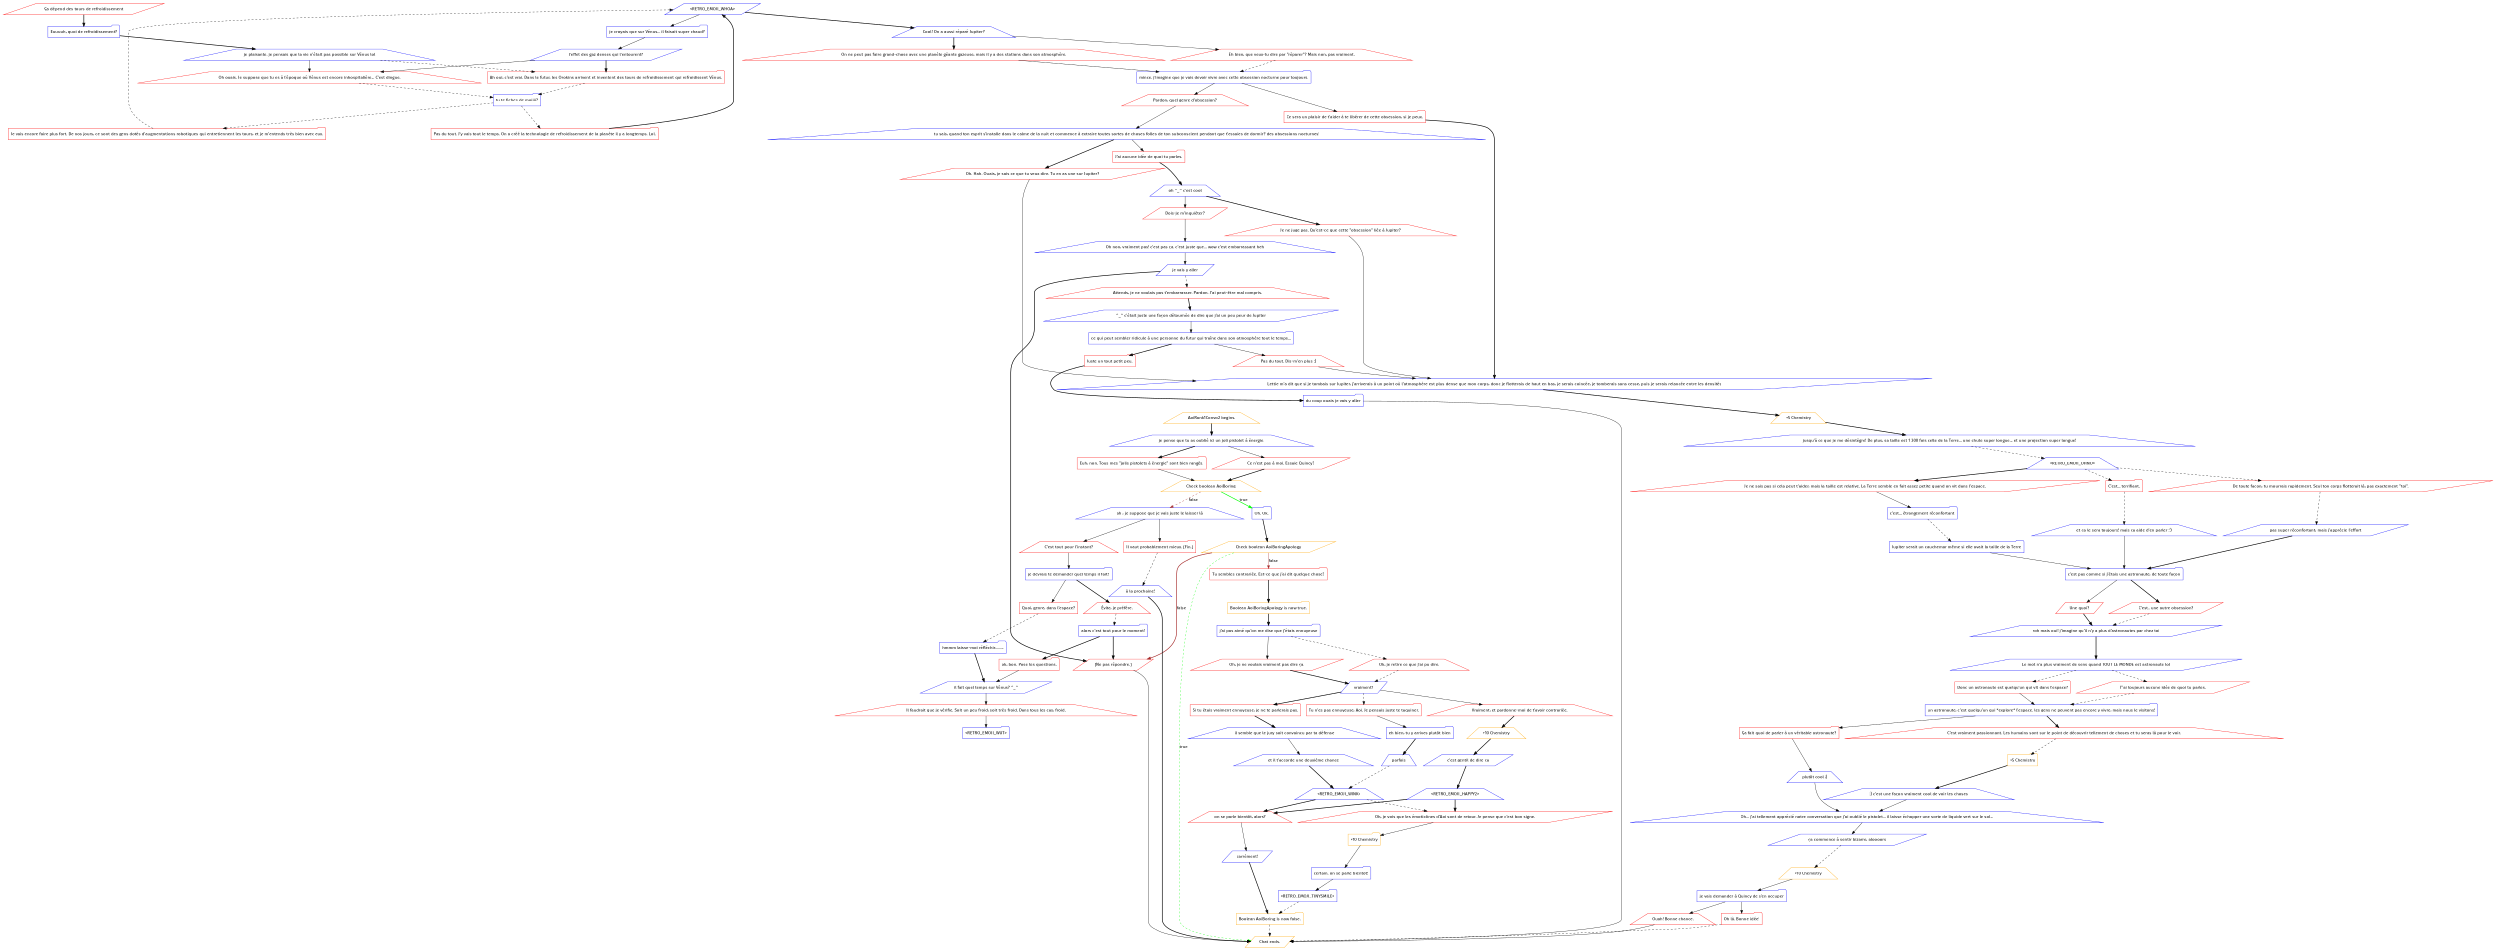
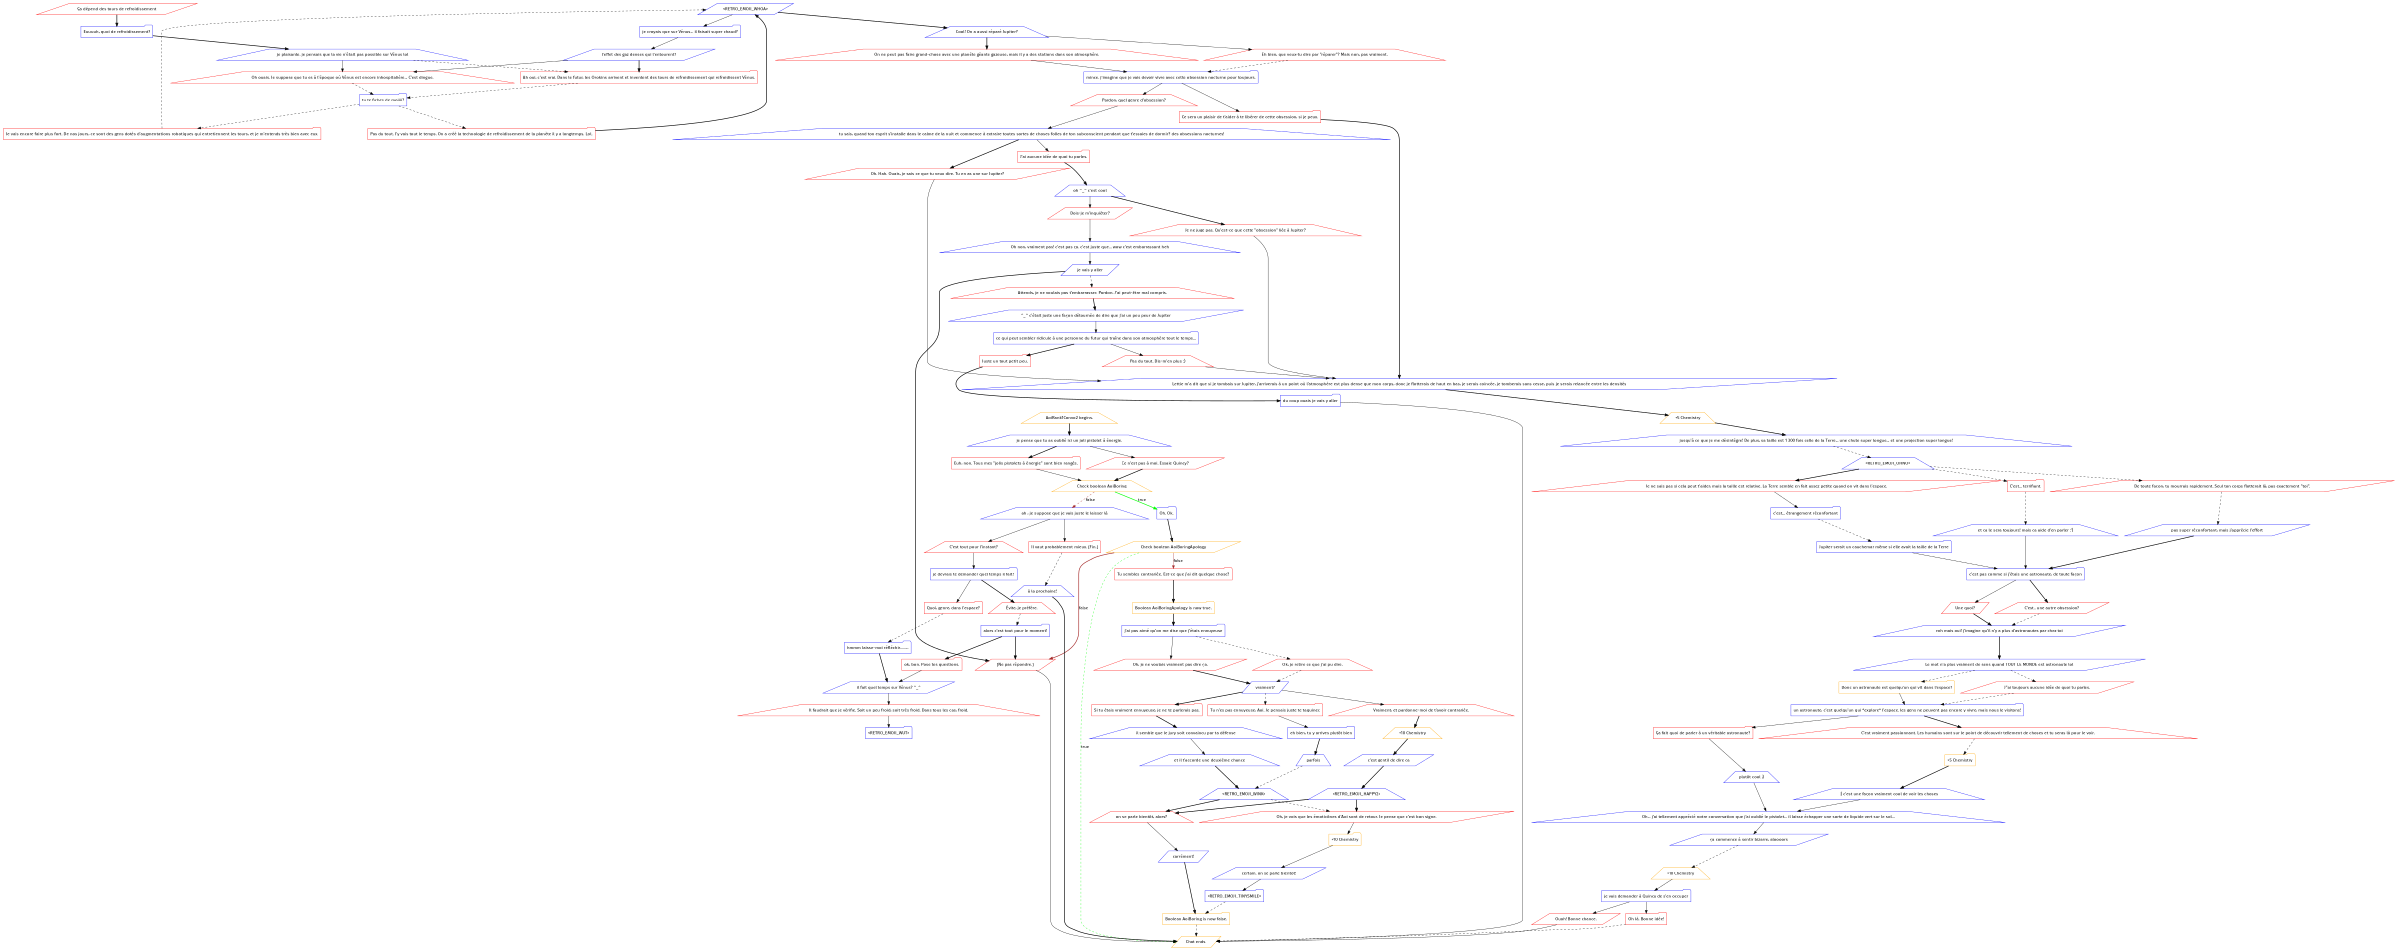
node "Donc un astronaute est quelqu’un qui vit dans l’espace?": color red -> orange
node "certain. on se parle bientôt!": shape folder -> parallelogram
node "Ouah! Bonne chance.": shape trapezium -> parallelogram
